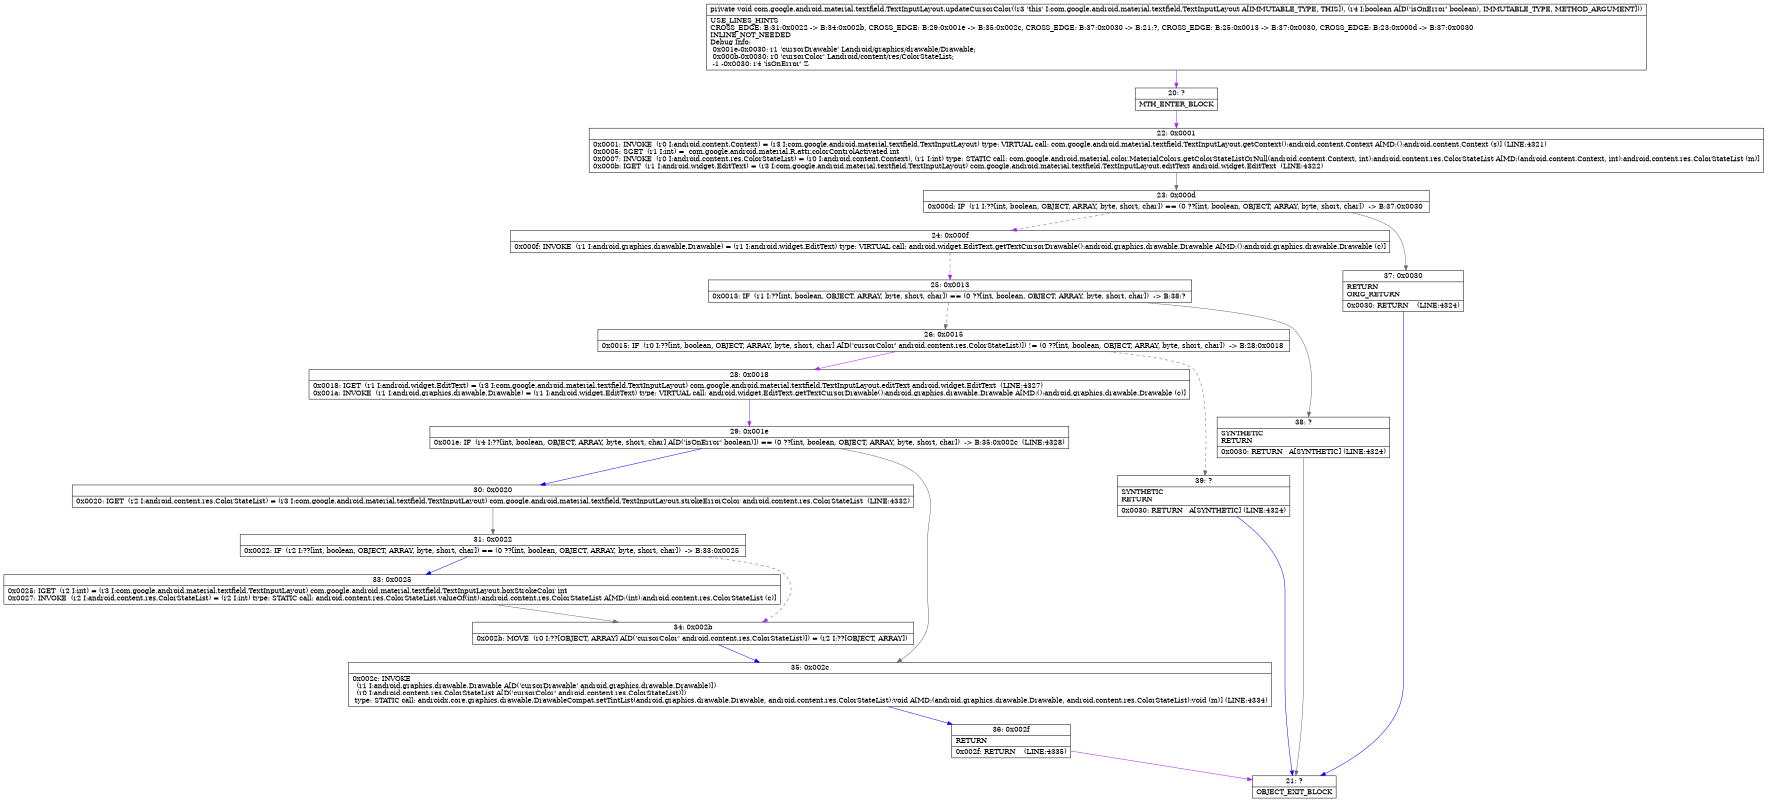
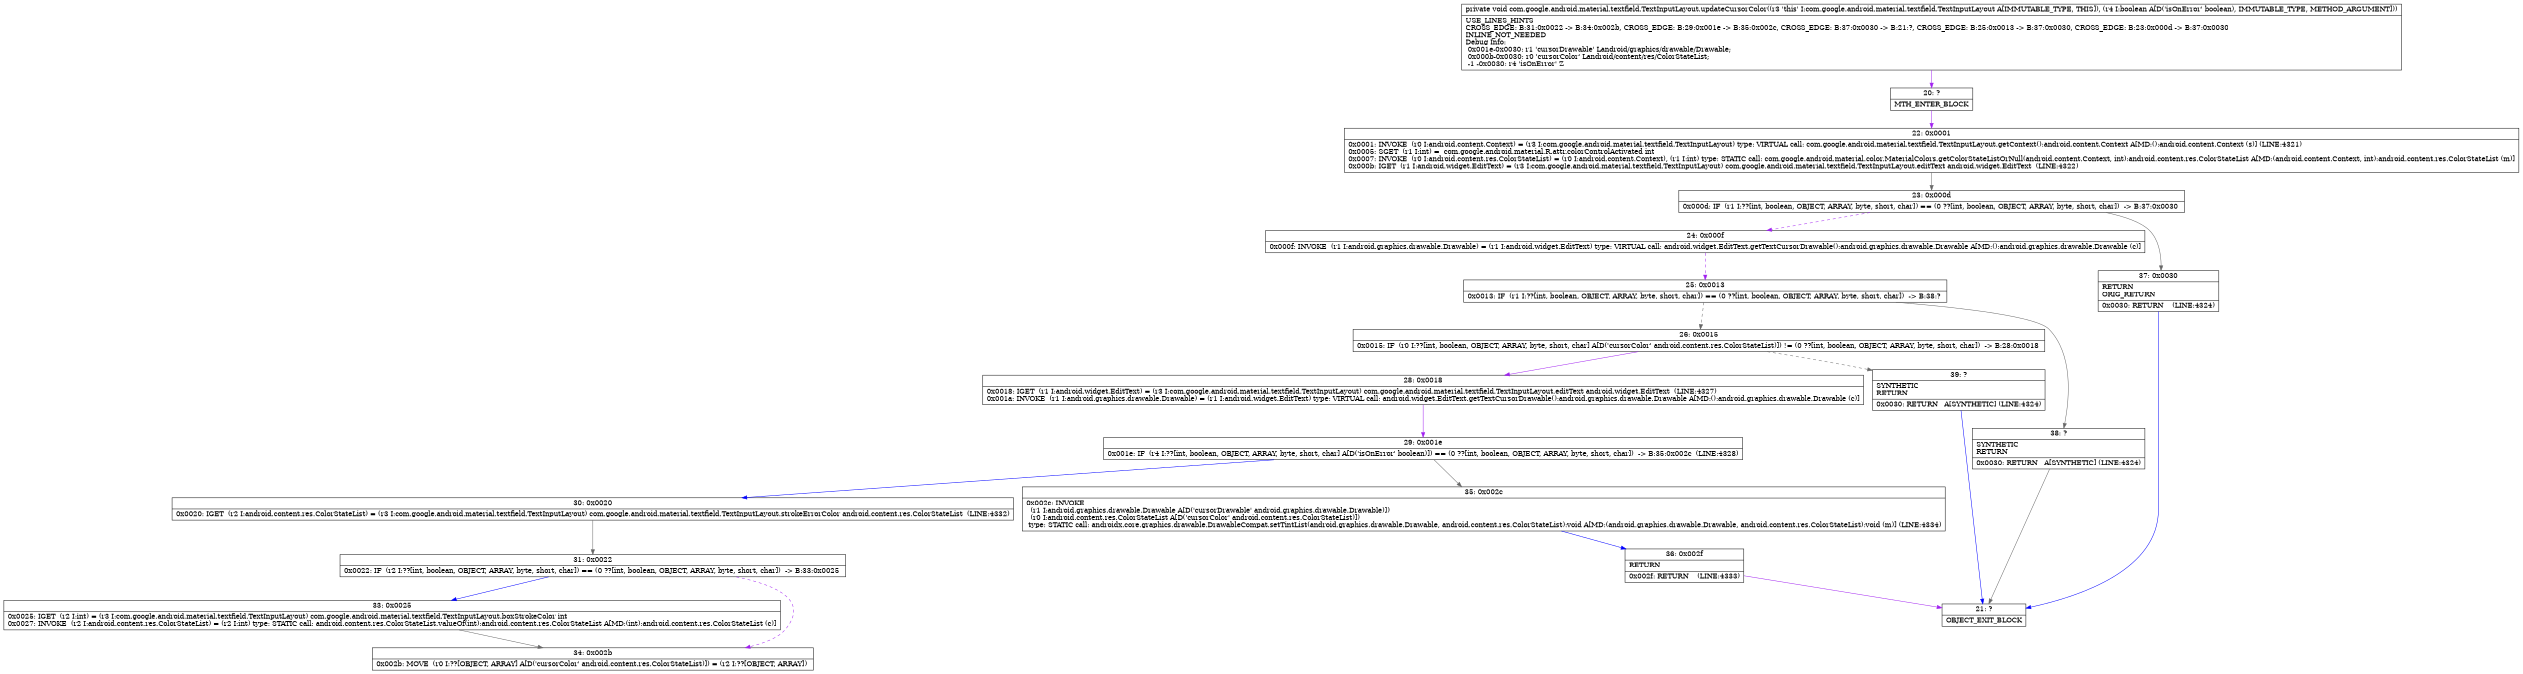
edge "34: 0x002b" -> "35: 0x002c": removed
node "36: 0x002f": text "0x002f: RETURN    (LINE:4335)" -> "0x002f: RETURN    (LINE:4333)"
